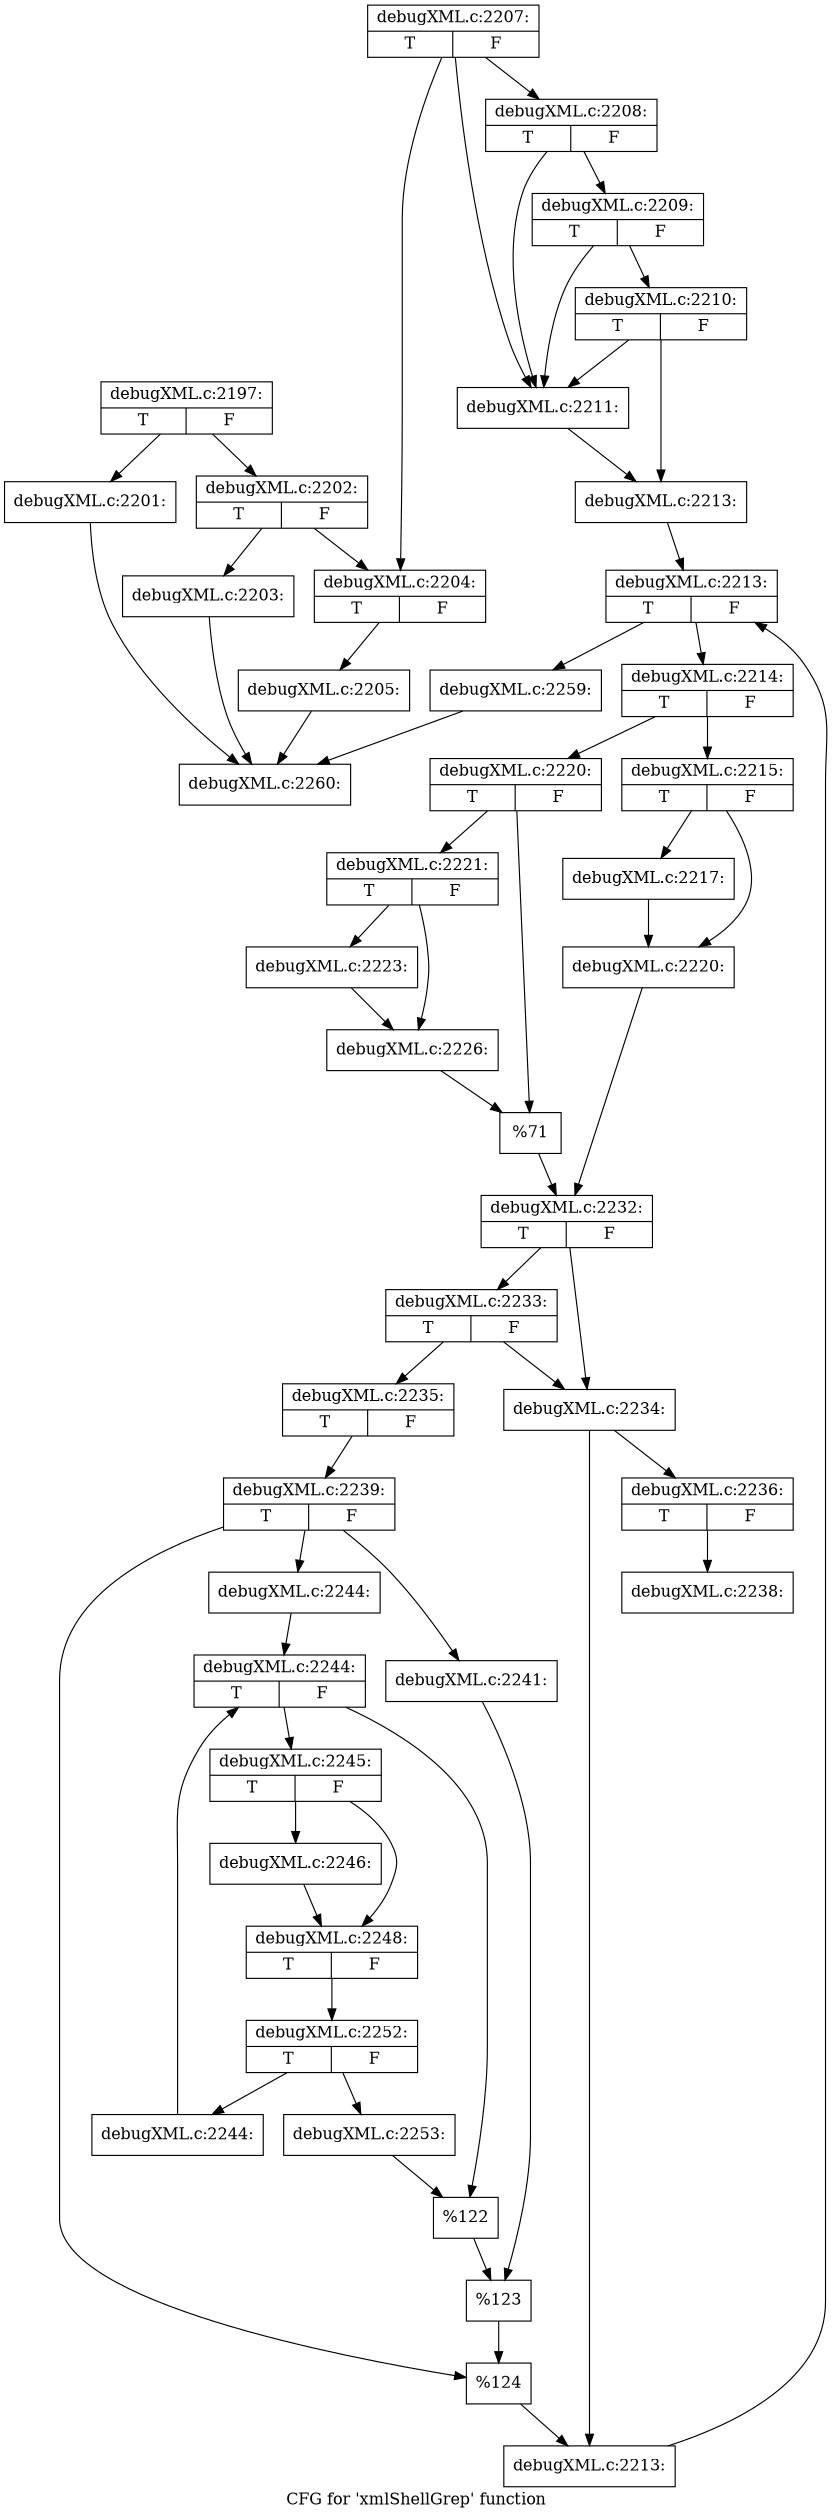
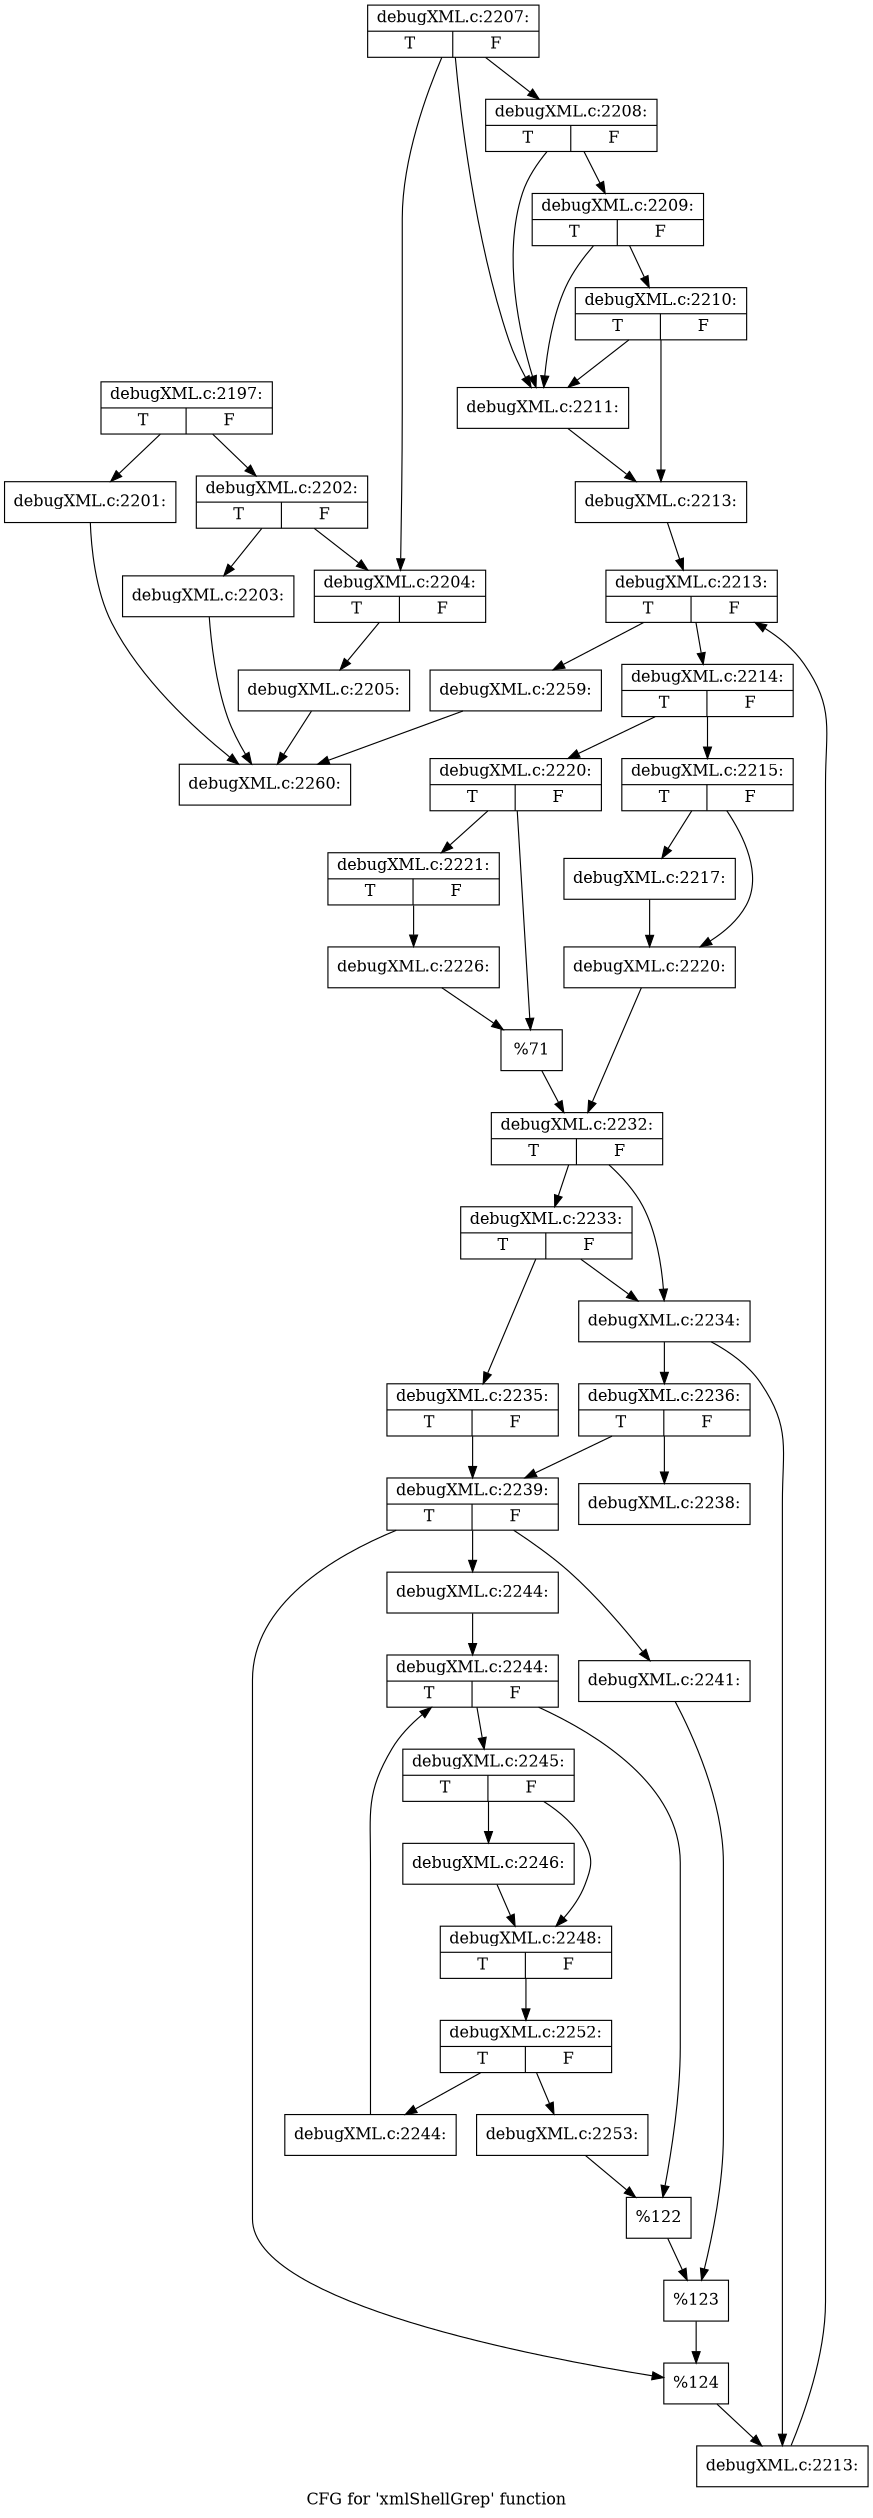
node "debugXML.c:2223:": removed
edge "debugXML.c:2236:" -> "debugXML.c:2239:": added
